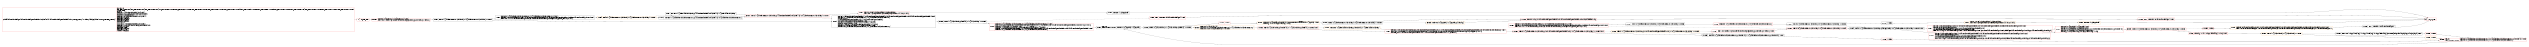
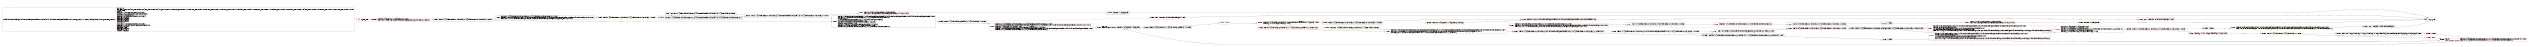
node "75: 0x0040": removed
node "112: 0x009e": text "SYNTHETIC" -> "STATIC"
